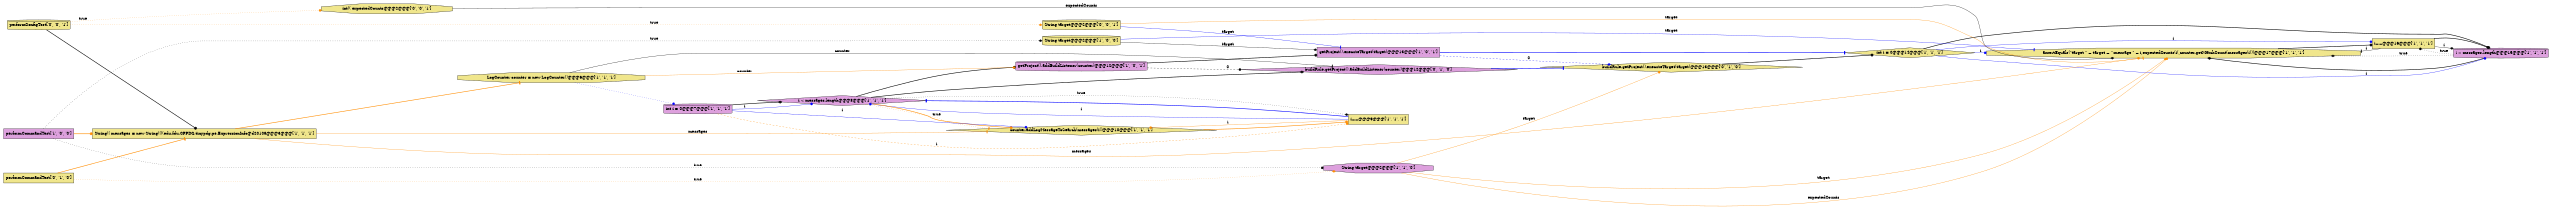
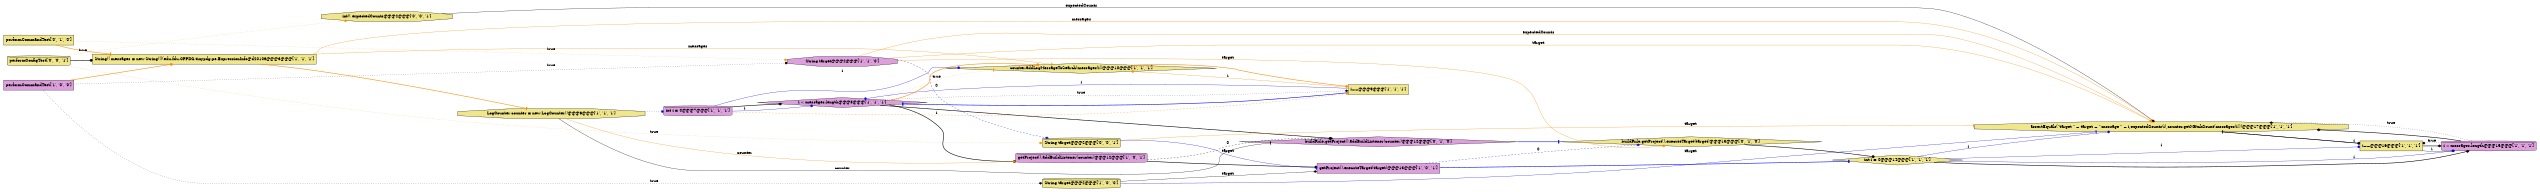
edge "performConfigTest['0', '0', '1']" -> "int(( expectedCounts@@@2@@@['0', '0', '1']": arrowhead dot -> diamond
edge "String target@@@2@@@['1', '1', '0']" -> "String target@@@2@@@['0', '0', '1']": added, label "0"
